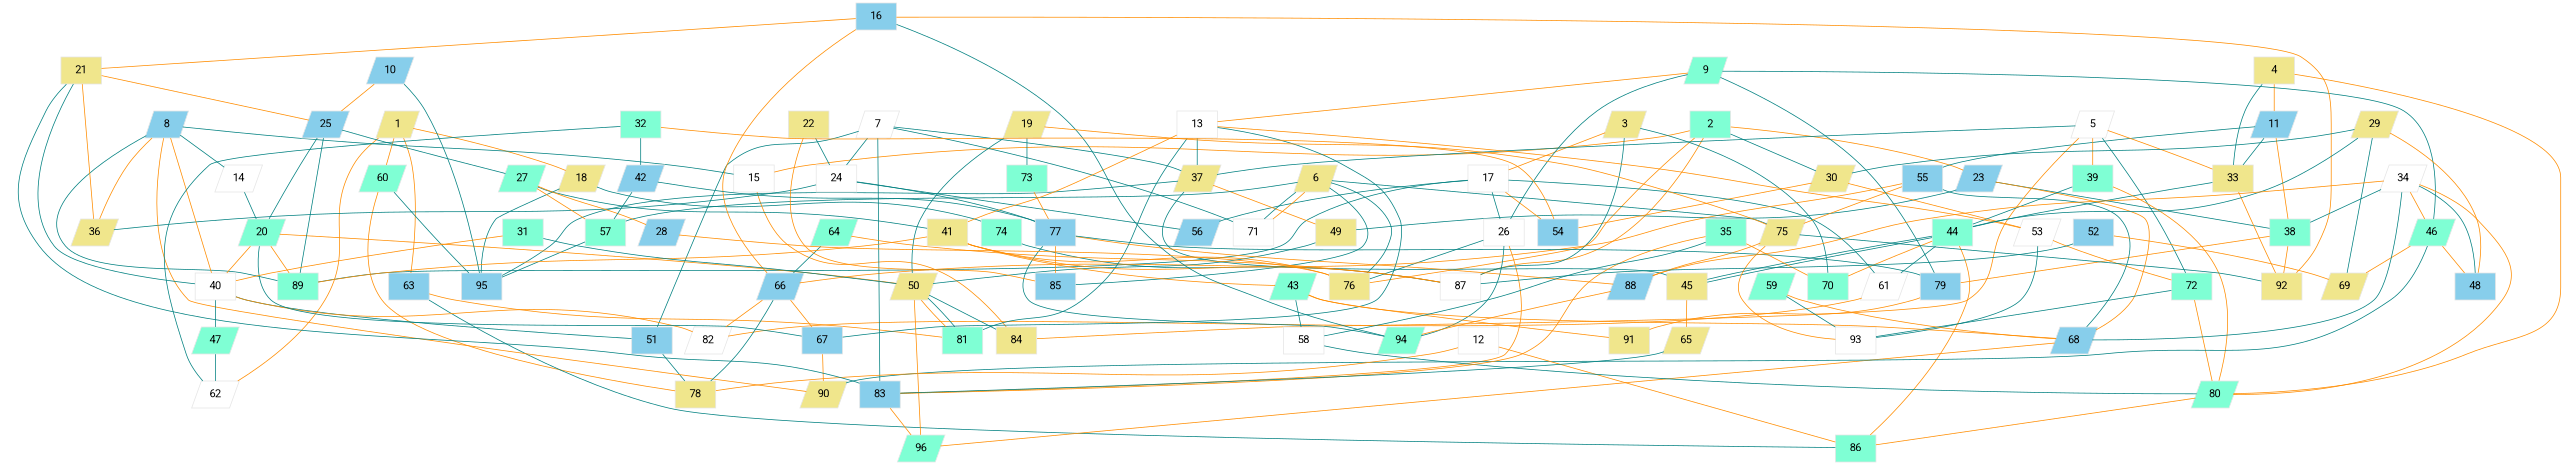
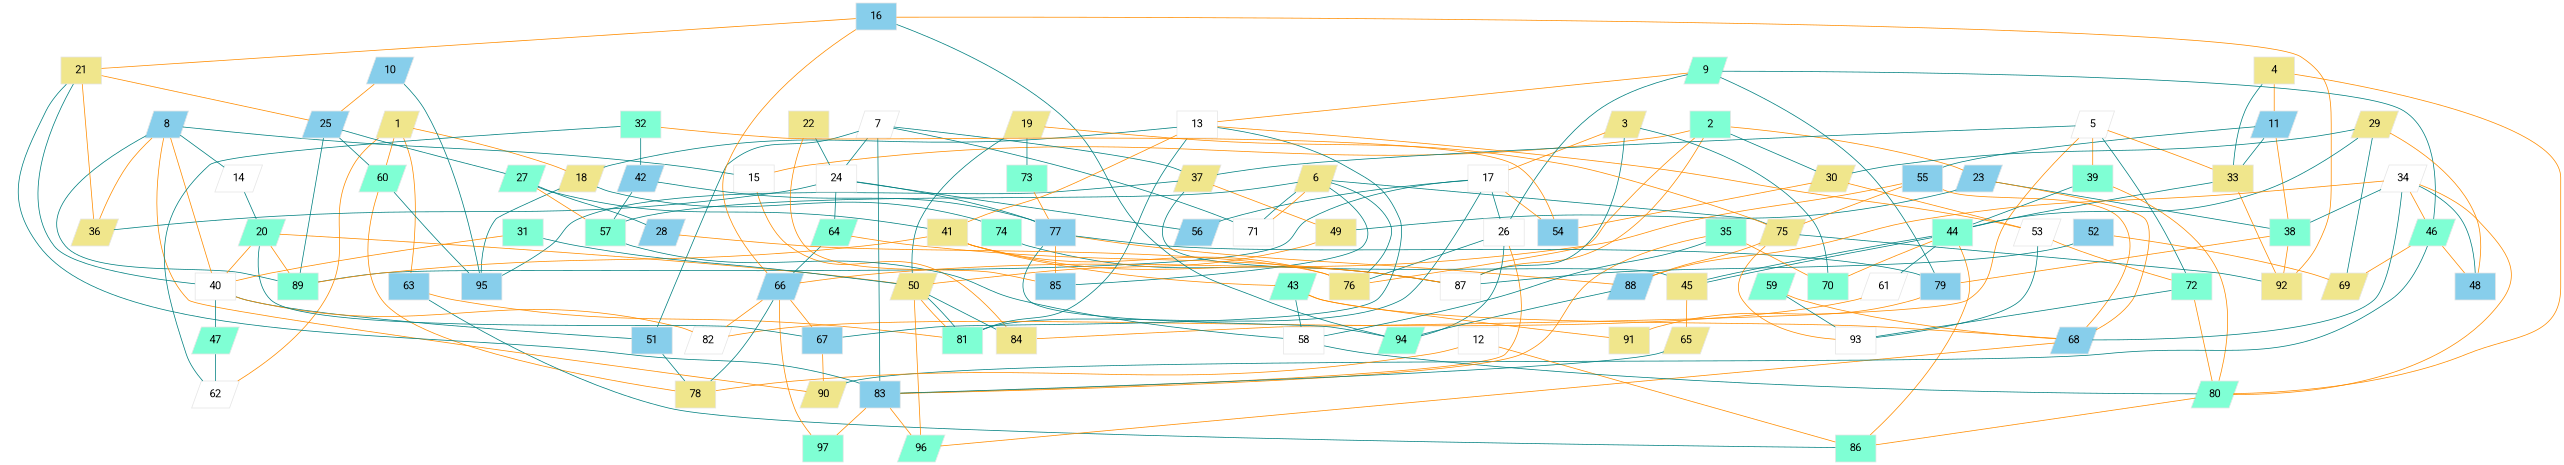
edge "13" -- "37": now "13" -- "18"
edge "25" -- "20": now "25" -- "60"
edge "17" -- "61": now "17" -- "81"
edge "27" -- "28": color darkorange -> teal
edge "24" -- "64": added
edge "55" -- "68": color teal -> darkorange
edge "57" -- "95": now "57" -- "58"
edge "49" -- "50": color teal -> darkorange
edge "88" -- "94": color darkorange -> teal
node "97": added
